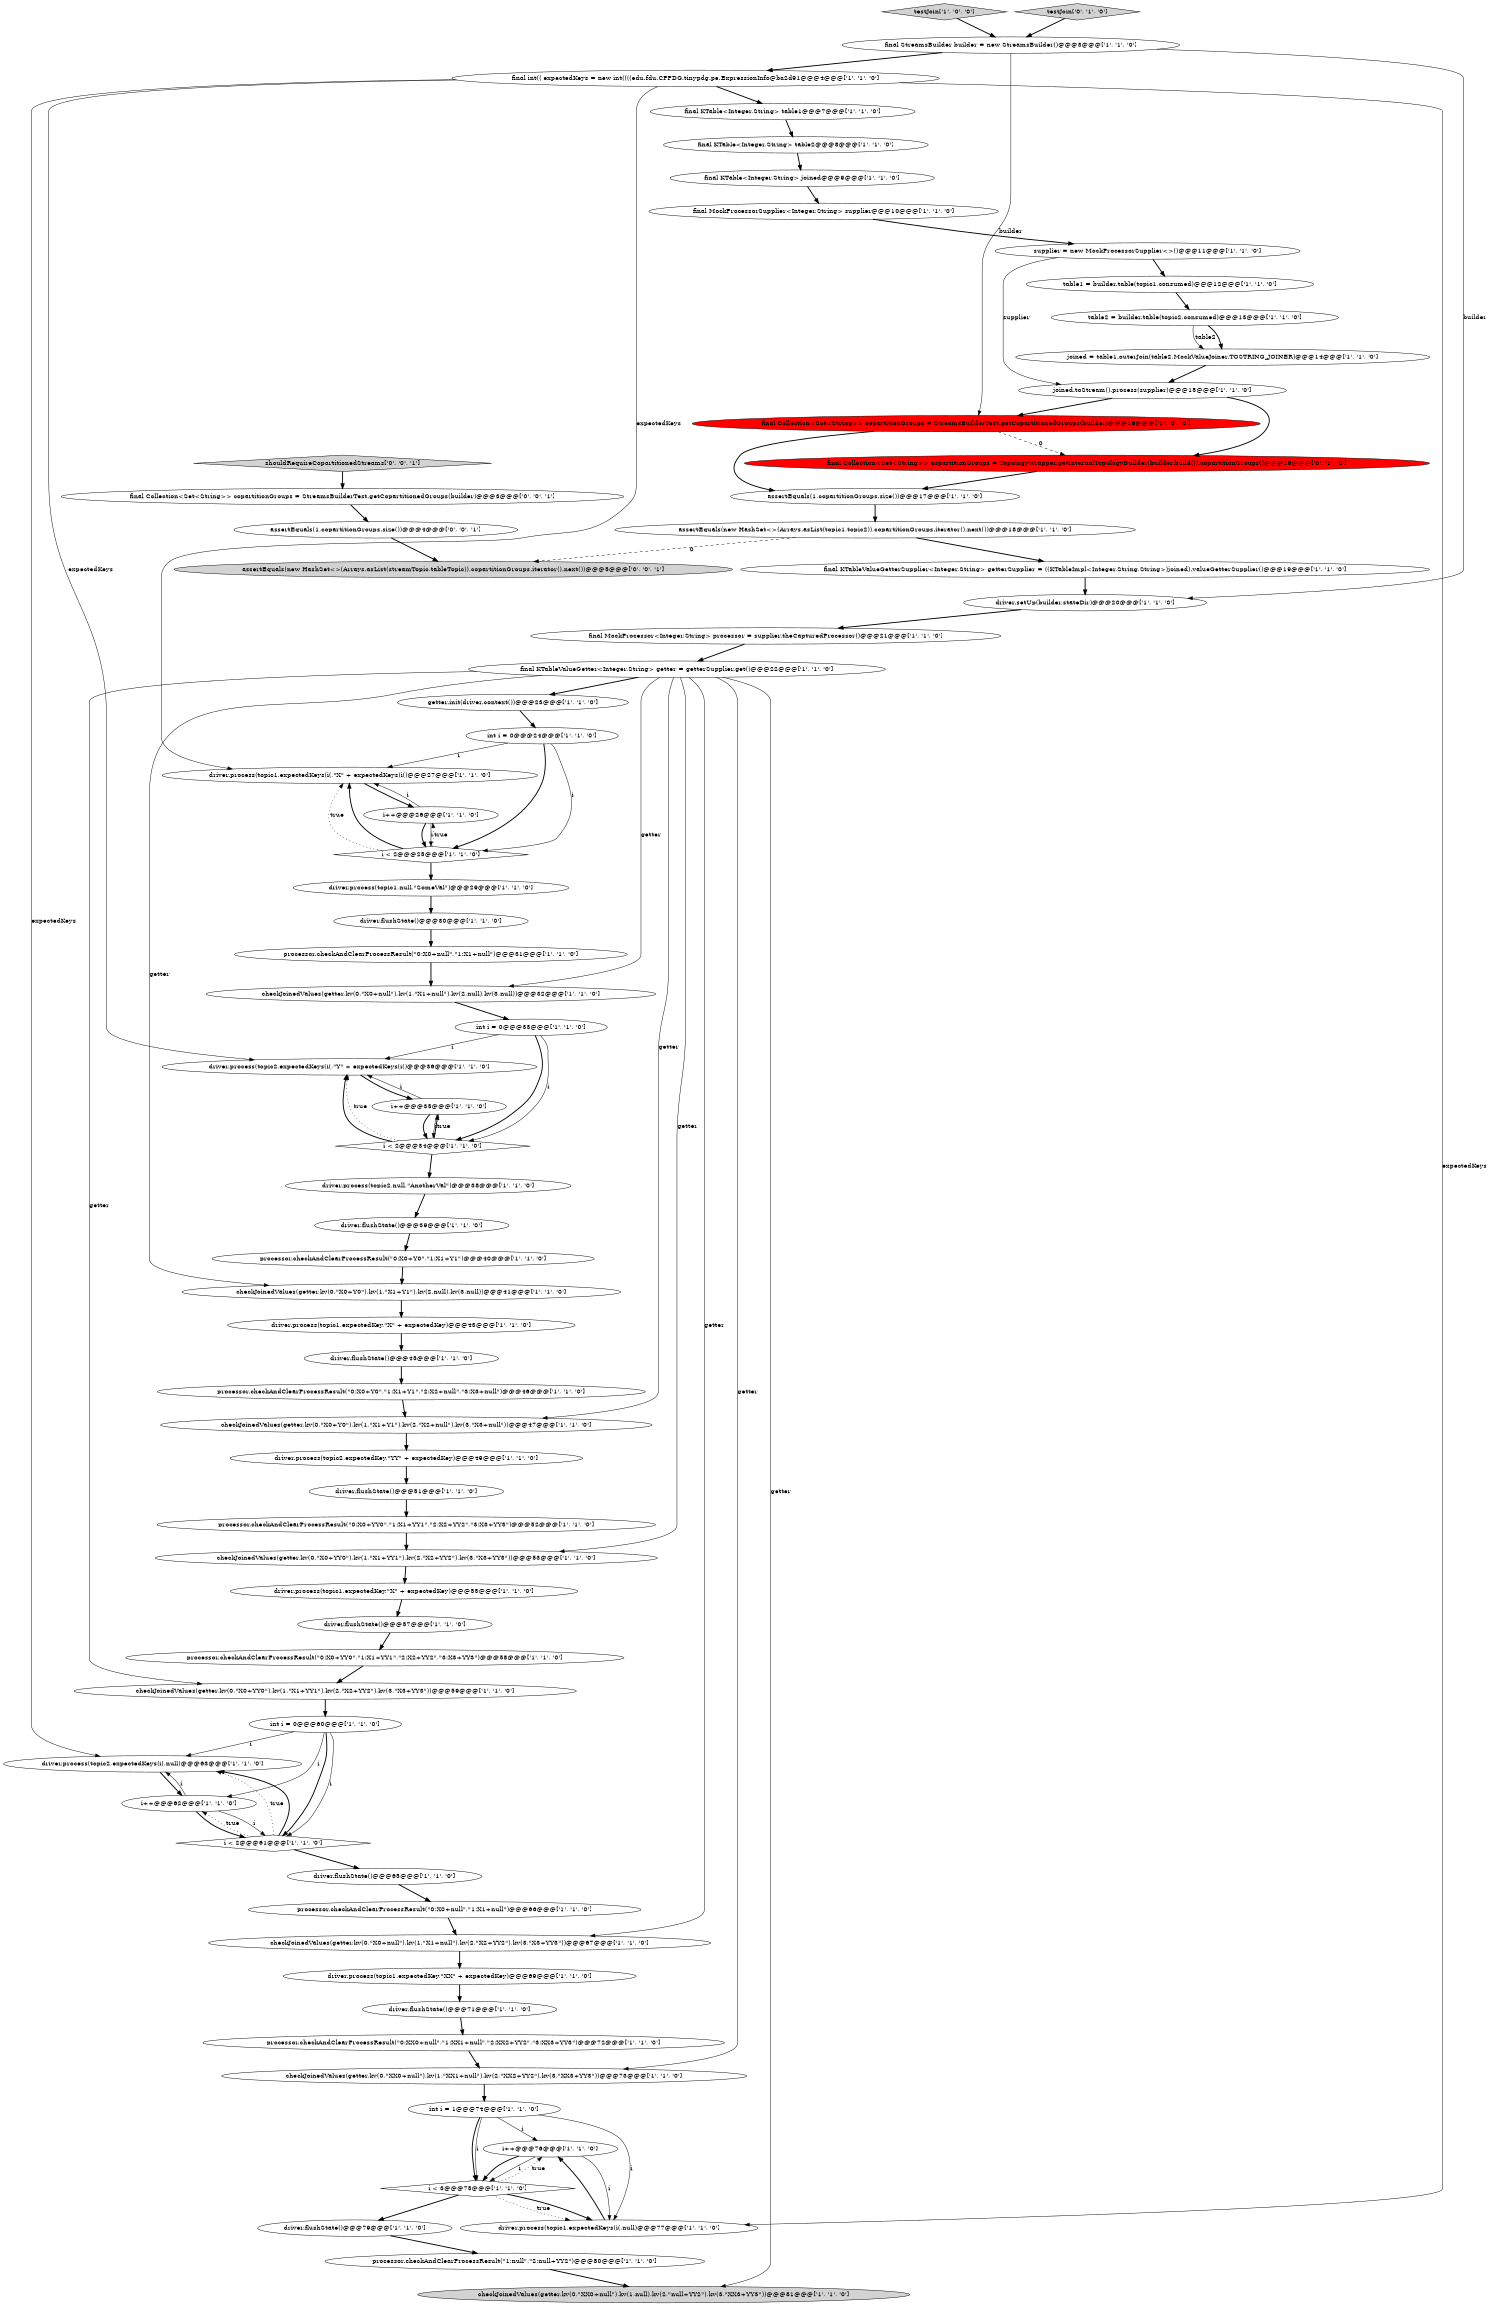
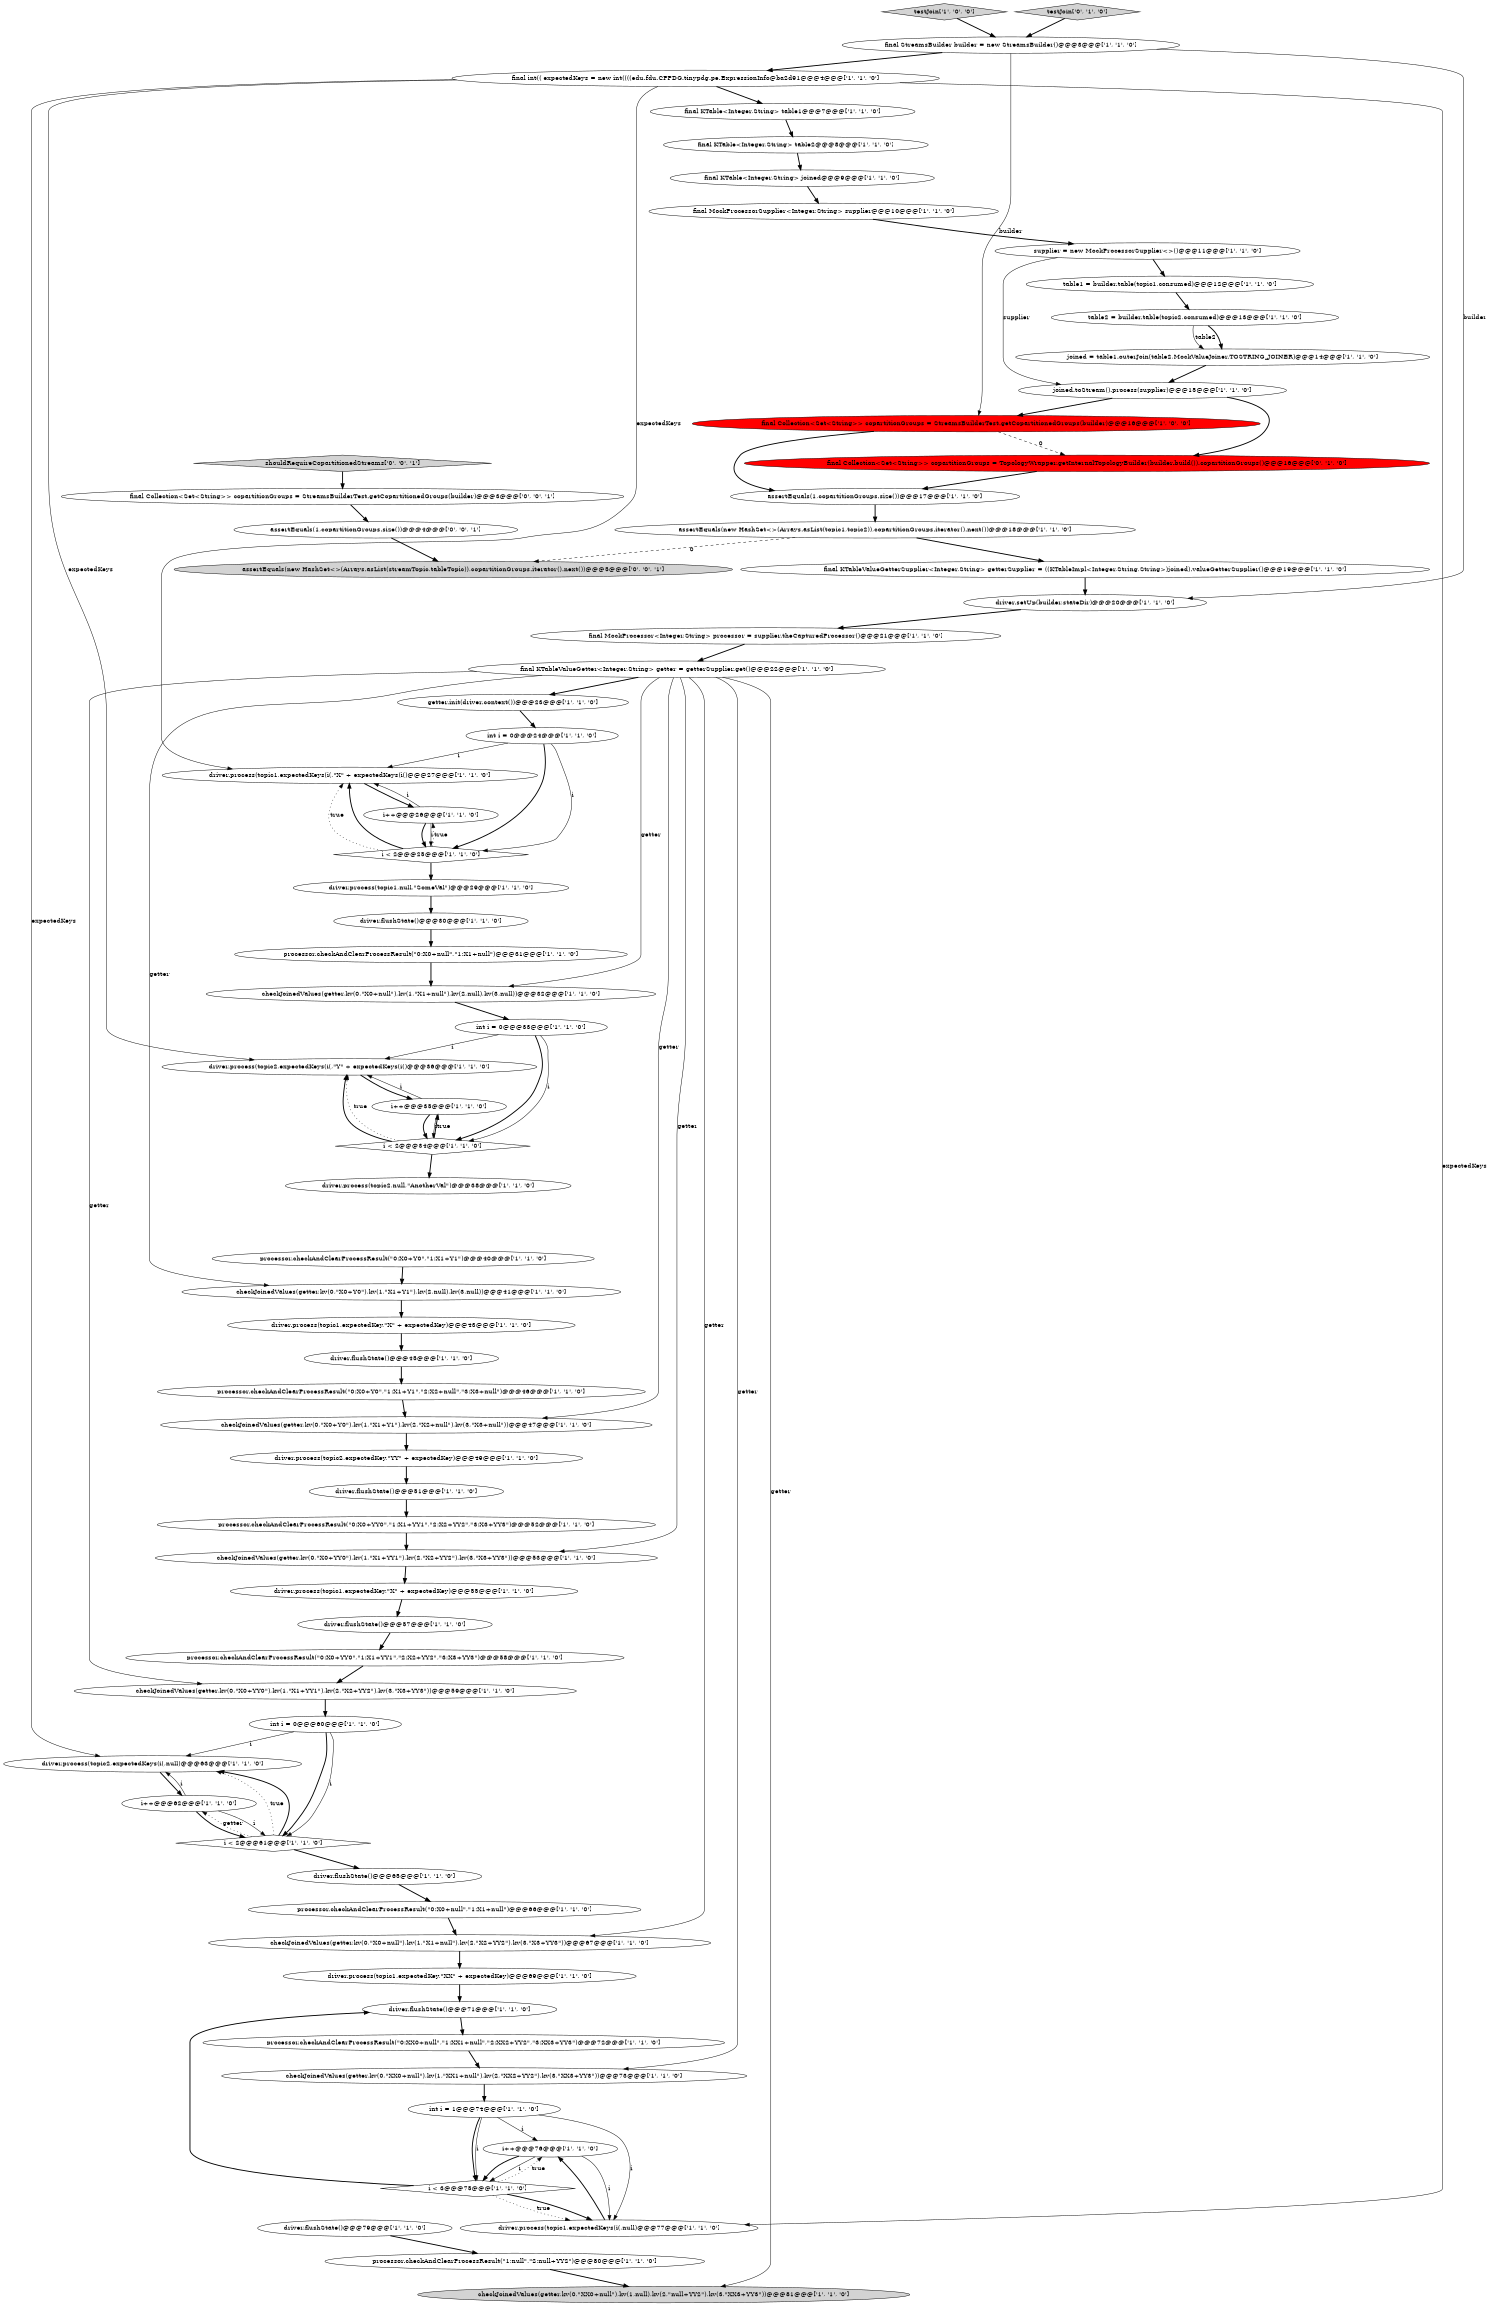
node "driver.flushState()@@@39@@@['1', '1', '0']": removed
edge "int i = 0@@@60@@@['1', '1', '0']" -> "i++@@@62@@@['1', '1', '0']": removed, label "i"
edge "i < 2@@@61@@@['1', '1', '0']" -> "i++@@@62@@@['1', '1', '0']": label "true" -> "getter"
edge "i < 3@@@75@@@['1', '1', '0']" -> "driver.flushState()@@@79@@@['1', '1', '0']": now "i < 3@@@75@@@['1', '1', '0']" -> "driver.flushState()@@@71@@@['1', '1', '0']"
